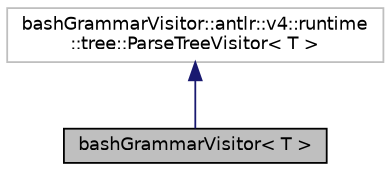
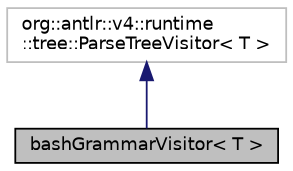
node "bashGrammarVisitor::antlr::v4::runtime ::tree::ParseTreeVisitor< T >": label "bashGrammarVisitor::antlr::v4::runtime ::tree::ParseTreeVisitor< T >" -> "org::antlr::v4::runtime ::tree::ParseTreeVisitor< T >"
